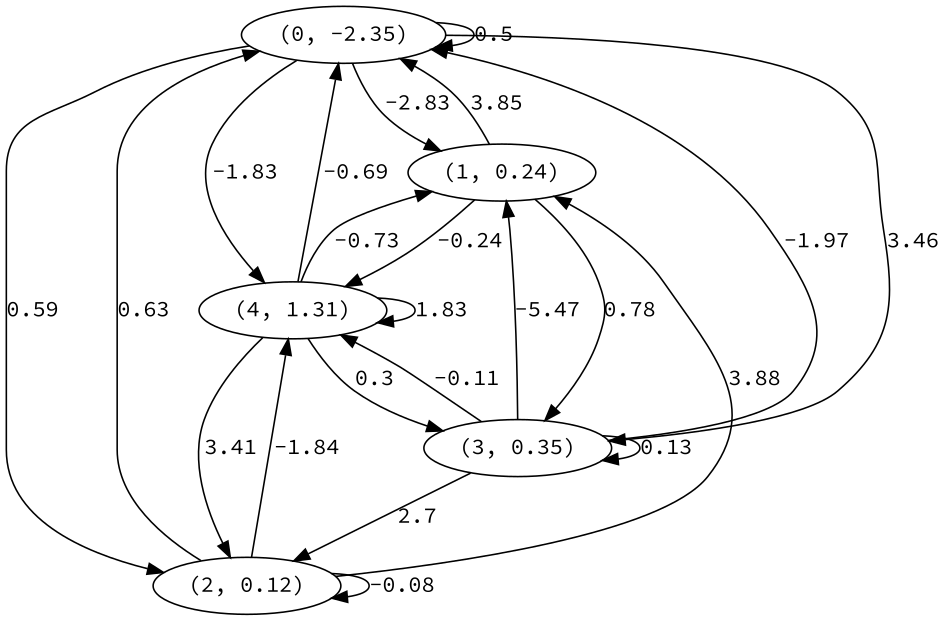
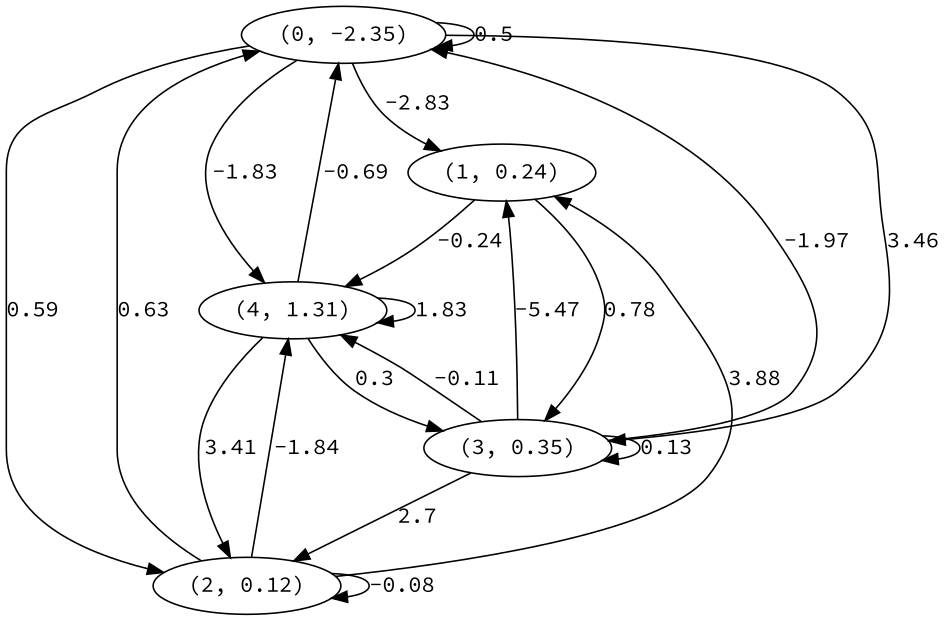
edge "(1, 0.24)" -> "(0, -2.35)": removed, label "3.85"
edge "(4, 1.31)" -> "(1, 0.24)": removed, label "-0.73"
